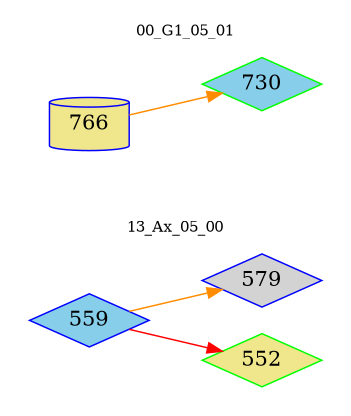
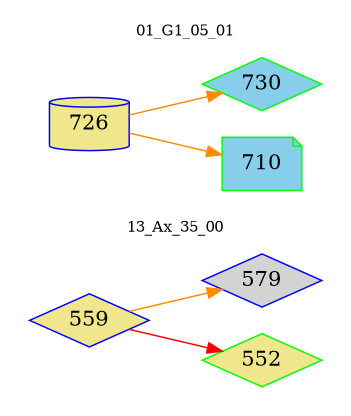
cluster "00_G1_05_01": label "00_G1_05_01" -> "01_G1_05_01"
node "766": label "766" -> "726"
node "710": added
cluster "13_Ax_05_00": label "13_Ax_05_00" -> "13_Ax_35_00"
node "559": fillcolor skyblue -> khaki
